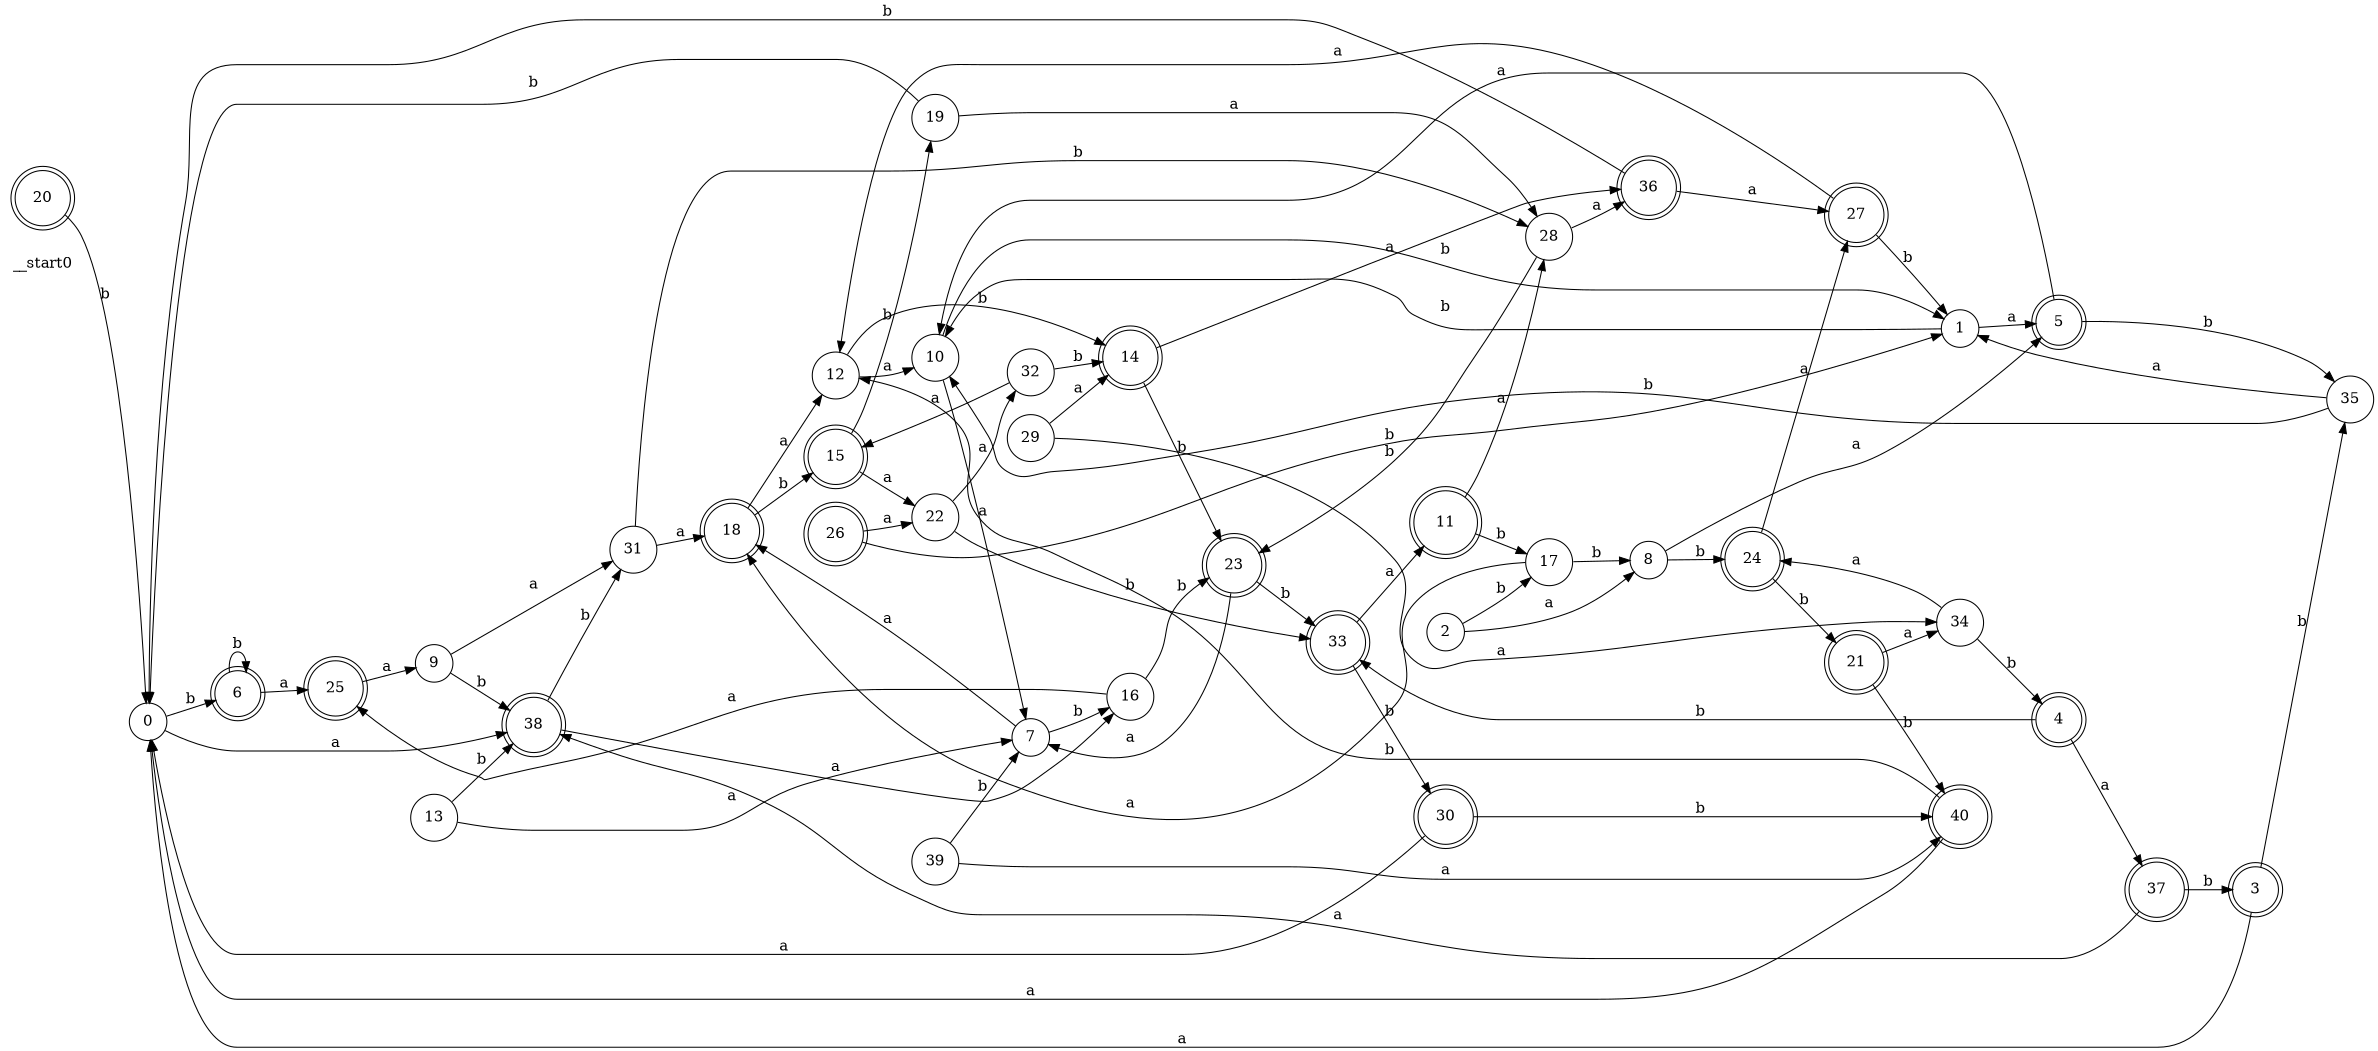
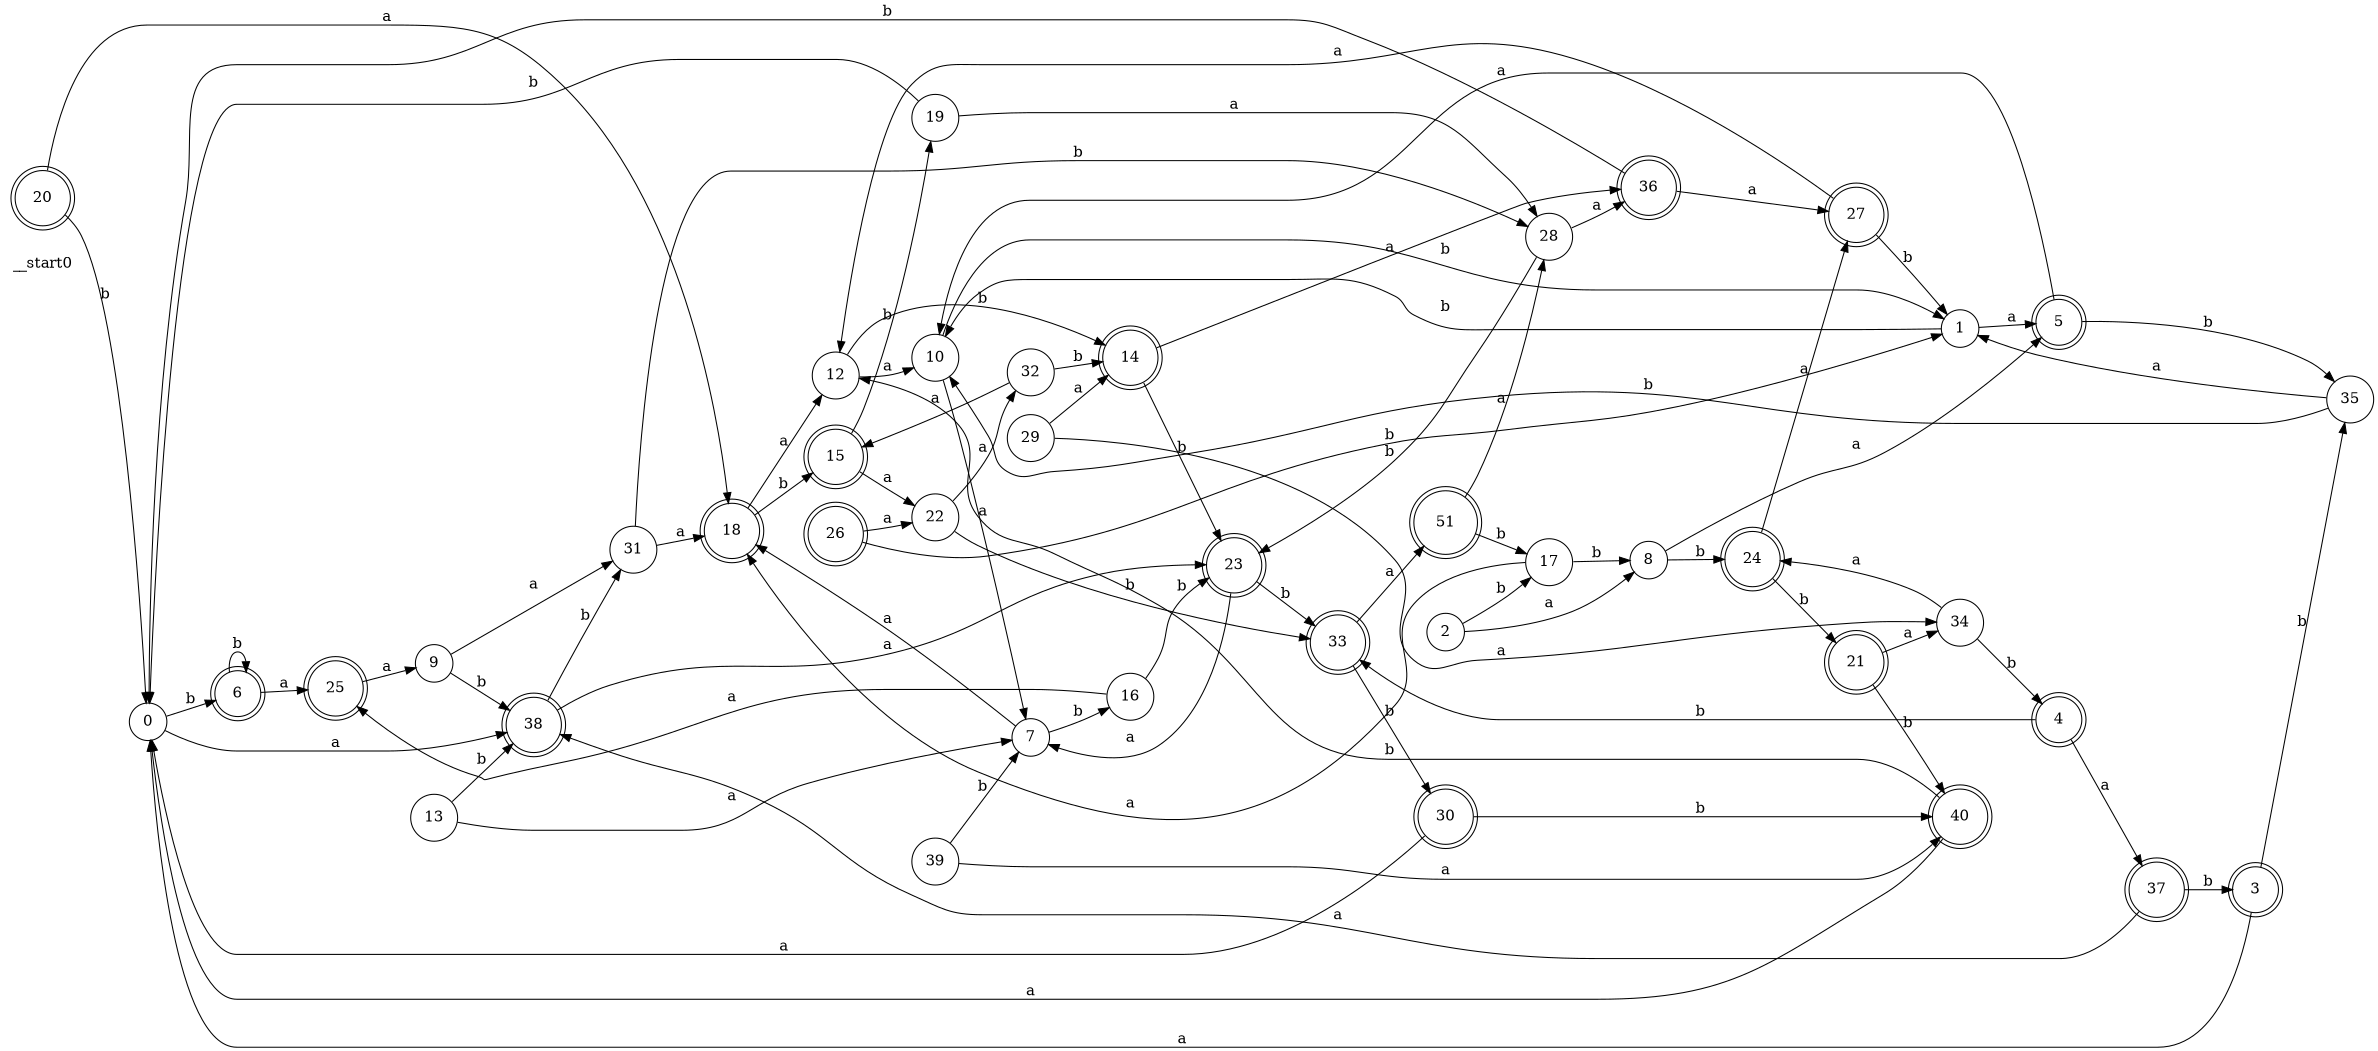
edge "20" -> "18": added, label "a"
node "11": label "11" -> "51"
edge "38" -> "16": now "38" -> "23"
